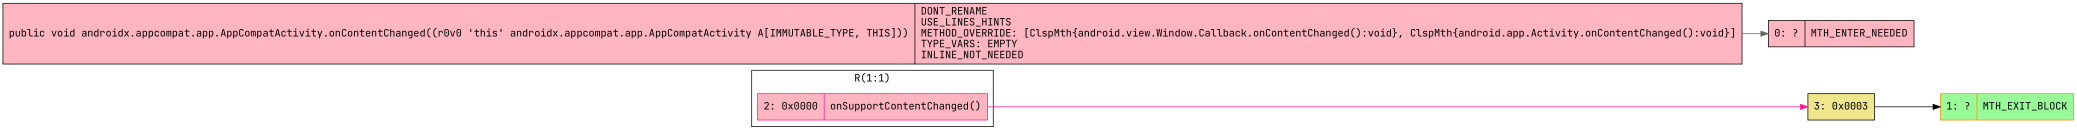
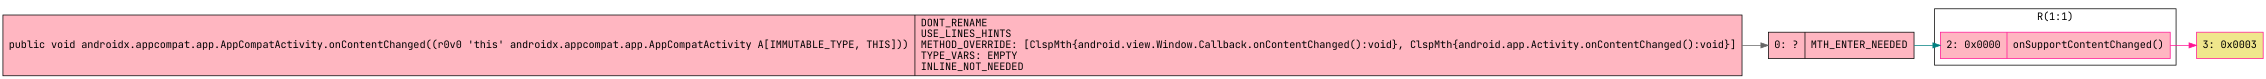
edge "0: ?" -> "2: 0x0000": added
node "3: 0x0003": color black -> deeppink
node "1: ?": removed
